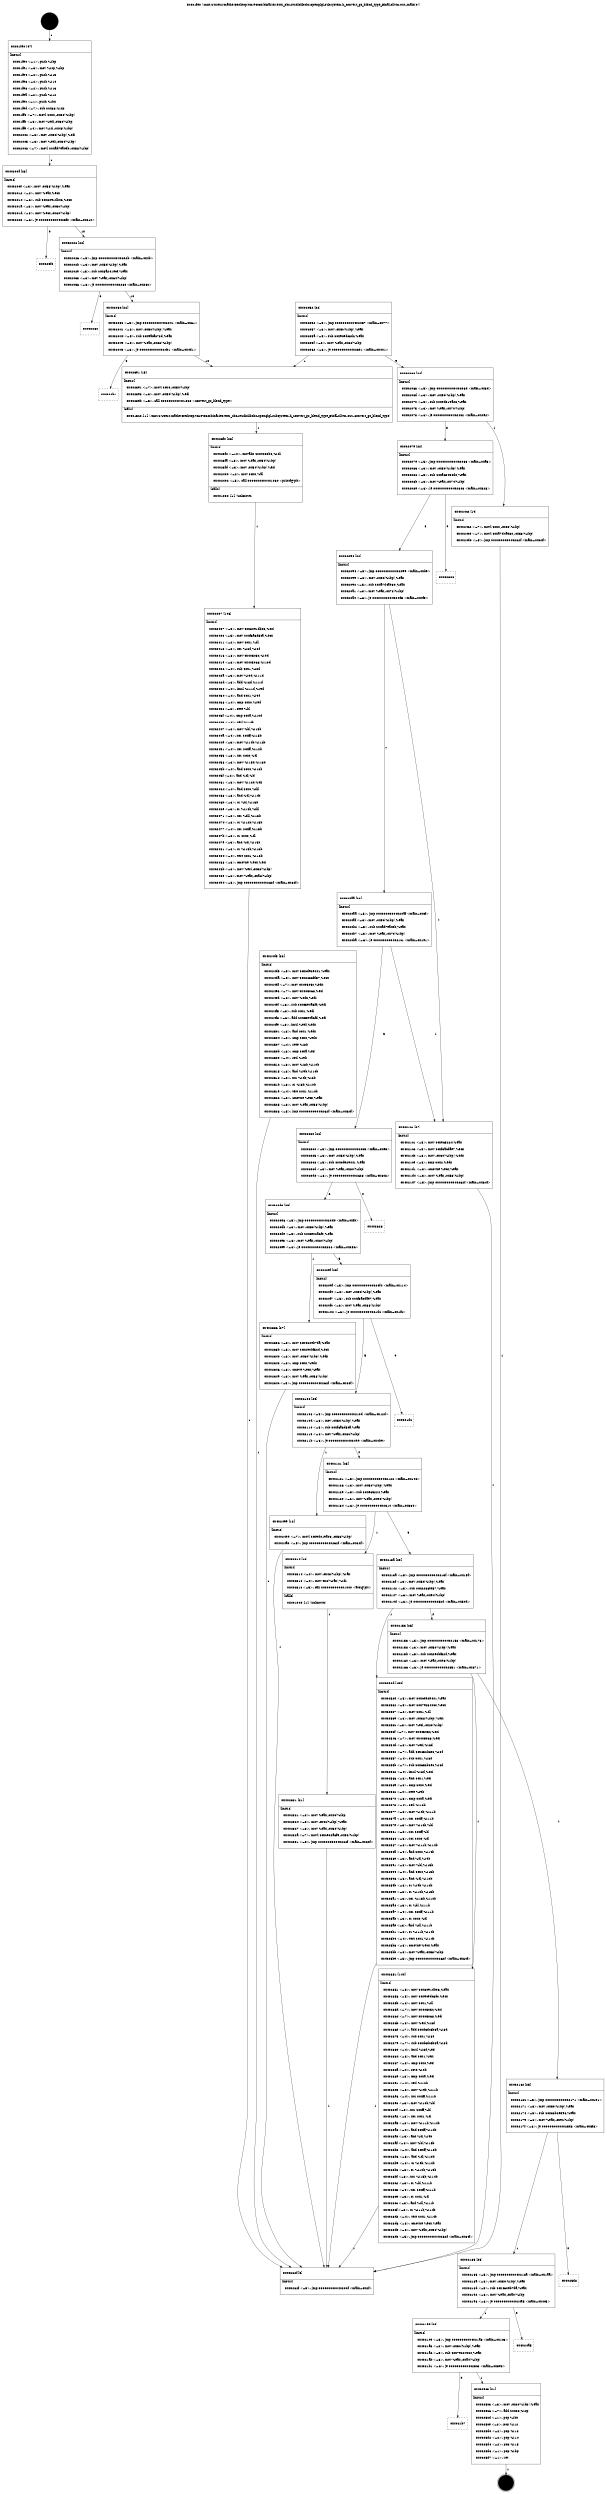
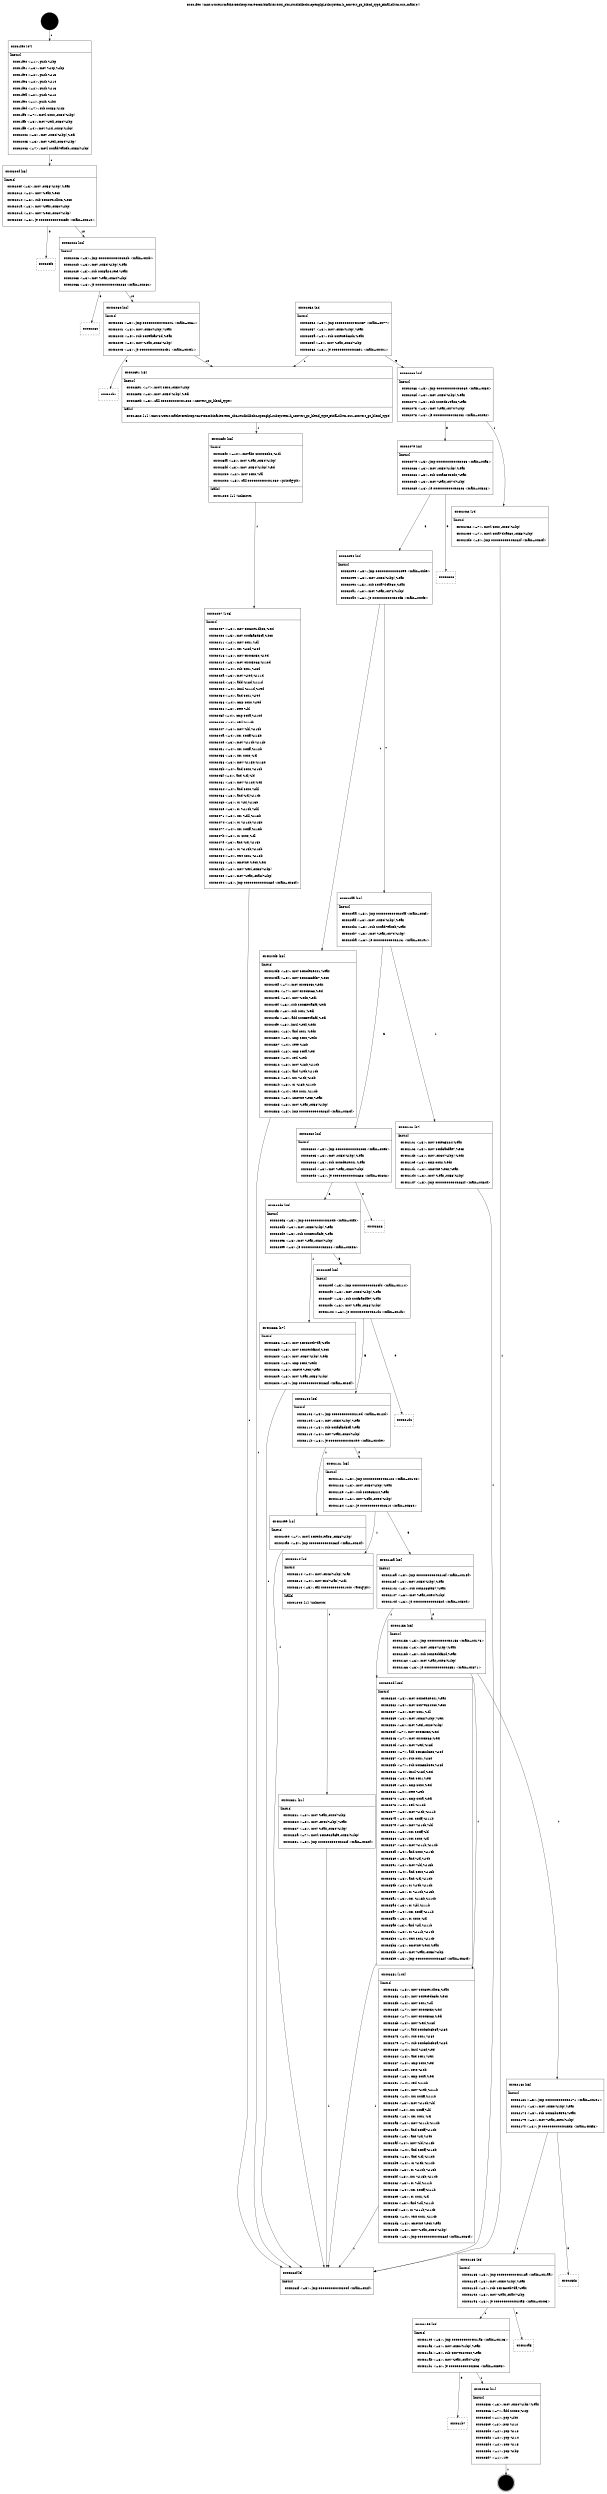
edge "0x402094 [22]" -> "0x4021c1 [27]": now "0x402094 [22]" -> "0x4024d5 [88]"
